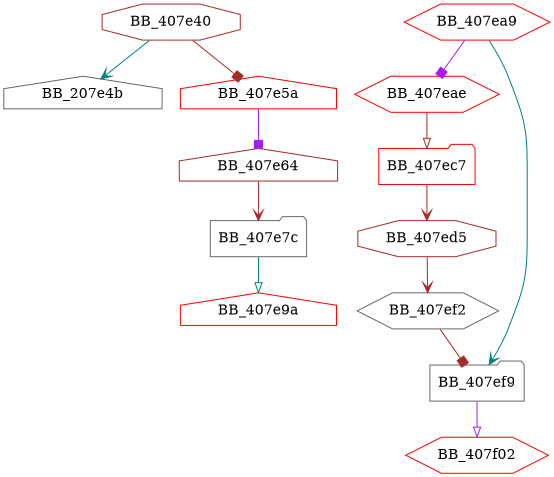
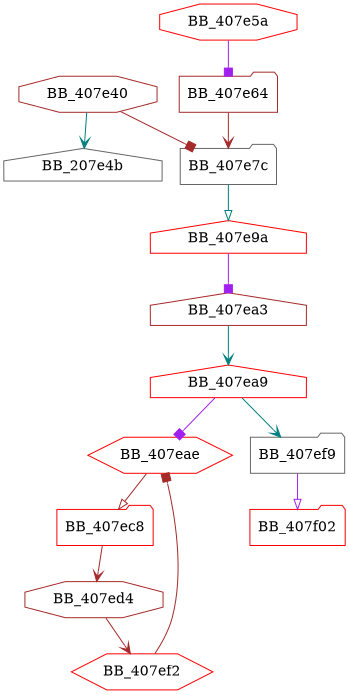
node "BB_407ea9": shape hexagon -> house
edge "BB_407e40" -> "BB_407e5a": now "BB_407e40" -> "BB_407e7c"
node "BB_407e5a": shape house -> octagon
node "BB_407e64": shape house -> folder
node "BB_407ec7": label "BB_407ec7" -> "BB_407ec8"
node "BB_407ed5": label "BB_407ed5" -> "BB_407ed4"
node "BB_407ea3": added
node "BB_407ef2": color gray40 -> red
edge "BB_407ef2" -> "BB_407ef9": now "BB_407ef2" -> "BB_407eae"
node "BB_407f02": shape hexagon -> folder
